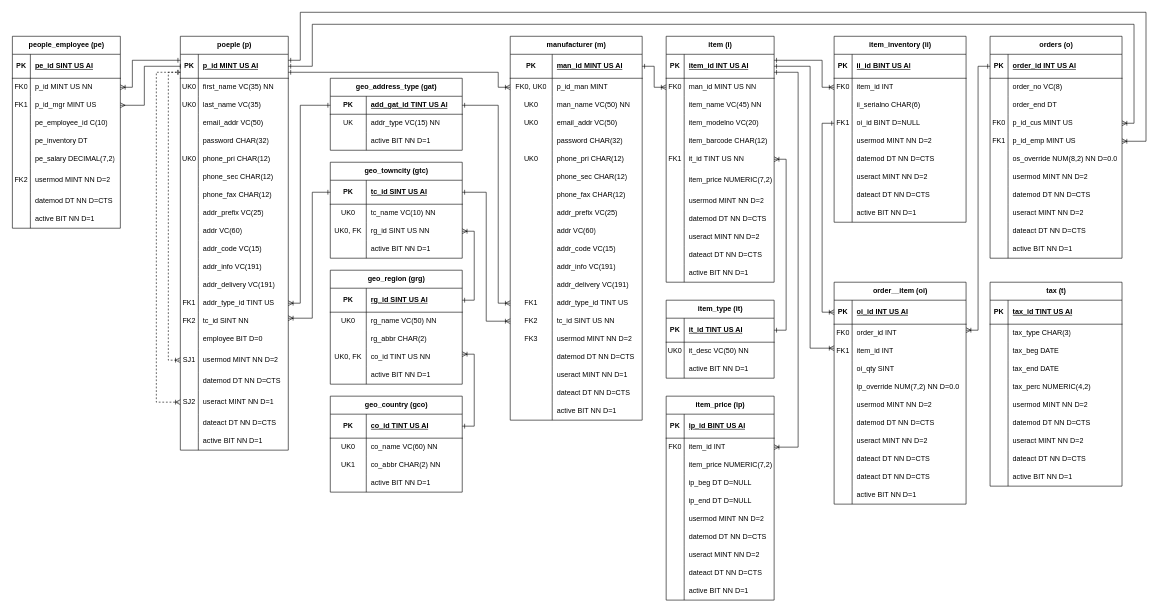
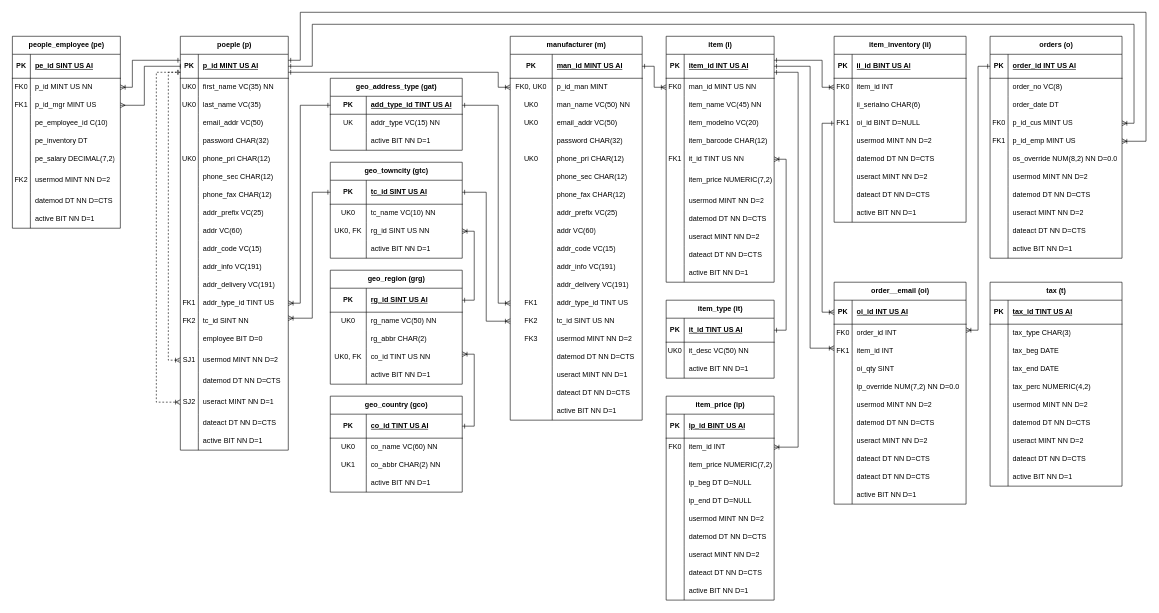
node "add_gat_id TINT US AI": label "add_gat_id TINT US AI" -> "add_type_id TINT US AI"
node "order_end DT": label "order_end DT" -> "order_date DT"
node "order__item (oi)": label "order__item (oi)" -> "order__email (oi)"
